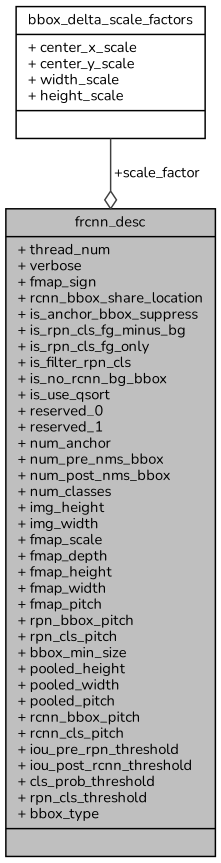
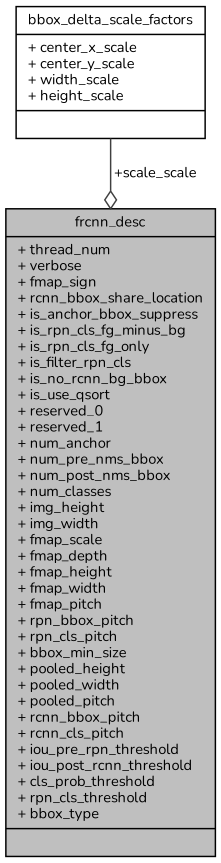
edge "bbox_delta_scale_factors" -> "frcnn_desc": label " +scale_factor" -> " +scale_scale"
